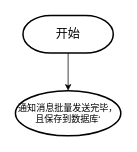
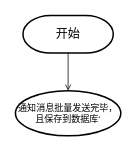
edge "开始" -> "通知消息批量发送完毕，且保存到数据库‘": arrowhead classic -> open
